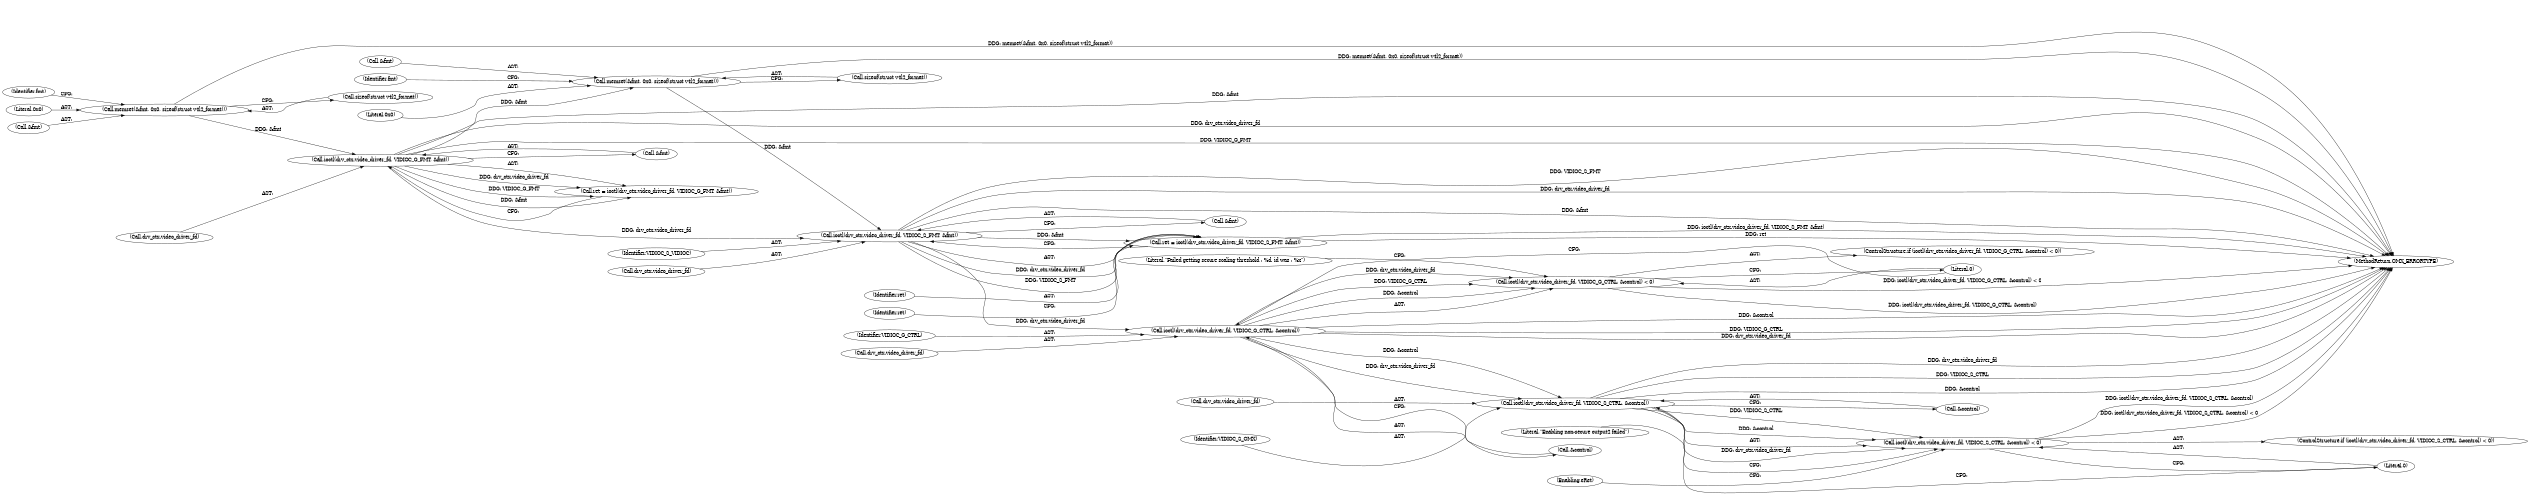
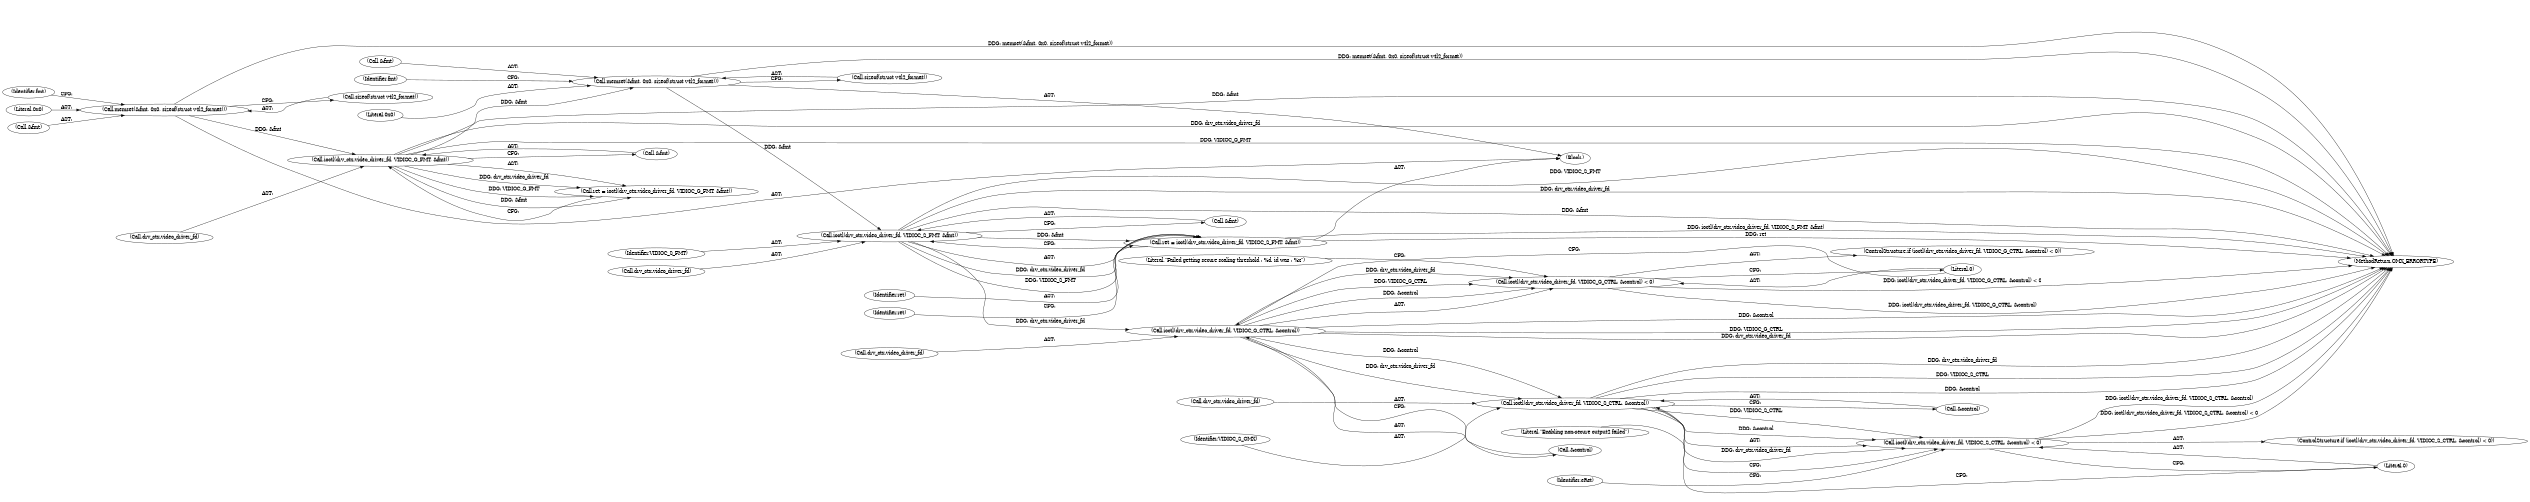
node "(Block,)": added
edge "(Call,ioctl(drv_ctx.video_driver_fd, VIDIOC_G_FMT, &fmt))" -> "(Call,ioctl(drv_ctx.video_driver_fd, VIDIOC_S_FMT, &fmt))": removed, label "DDG: drv_ctx.video_driver_fd"
node "(Identifier,VIDIOC_S_VIDIOC)": label "(Identifier,VIDIOC_S_VIDIOC)" -> "(Identifier,VIDIOC_S_FMT)"
node "(Identifier,VIDIOC_G_CTRL)": removed
node "(Enabling,eRet)": label "(Enabling,eRet)" -> "(Identifier,eRet)"
